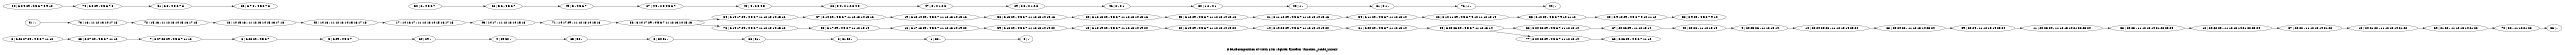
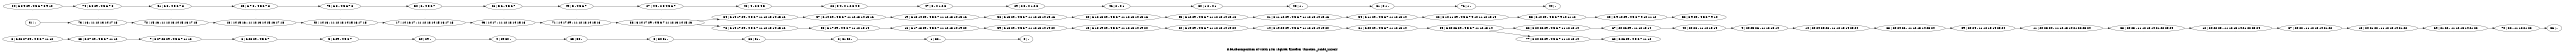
node "75 | 6 8 : 4 5 6 7 8": added
